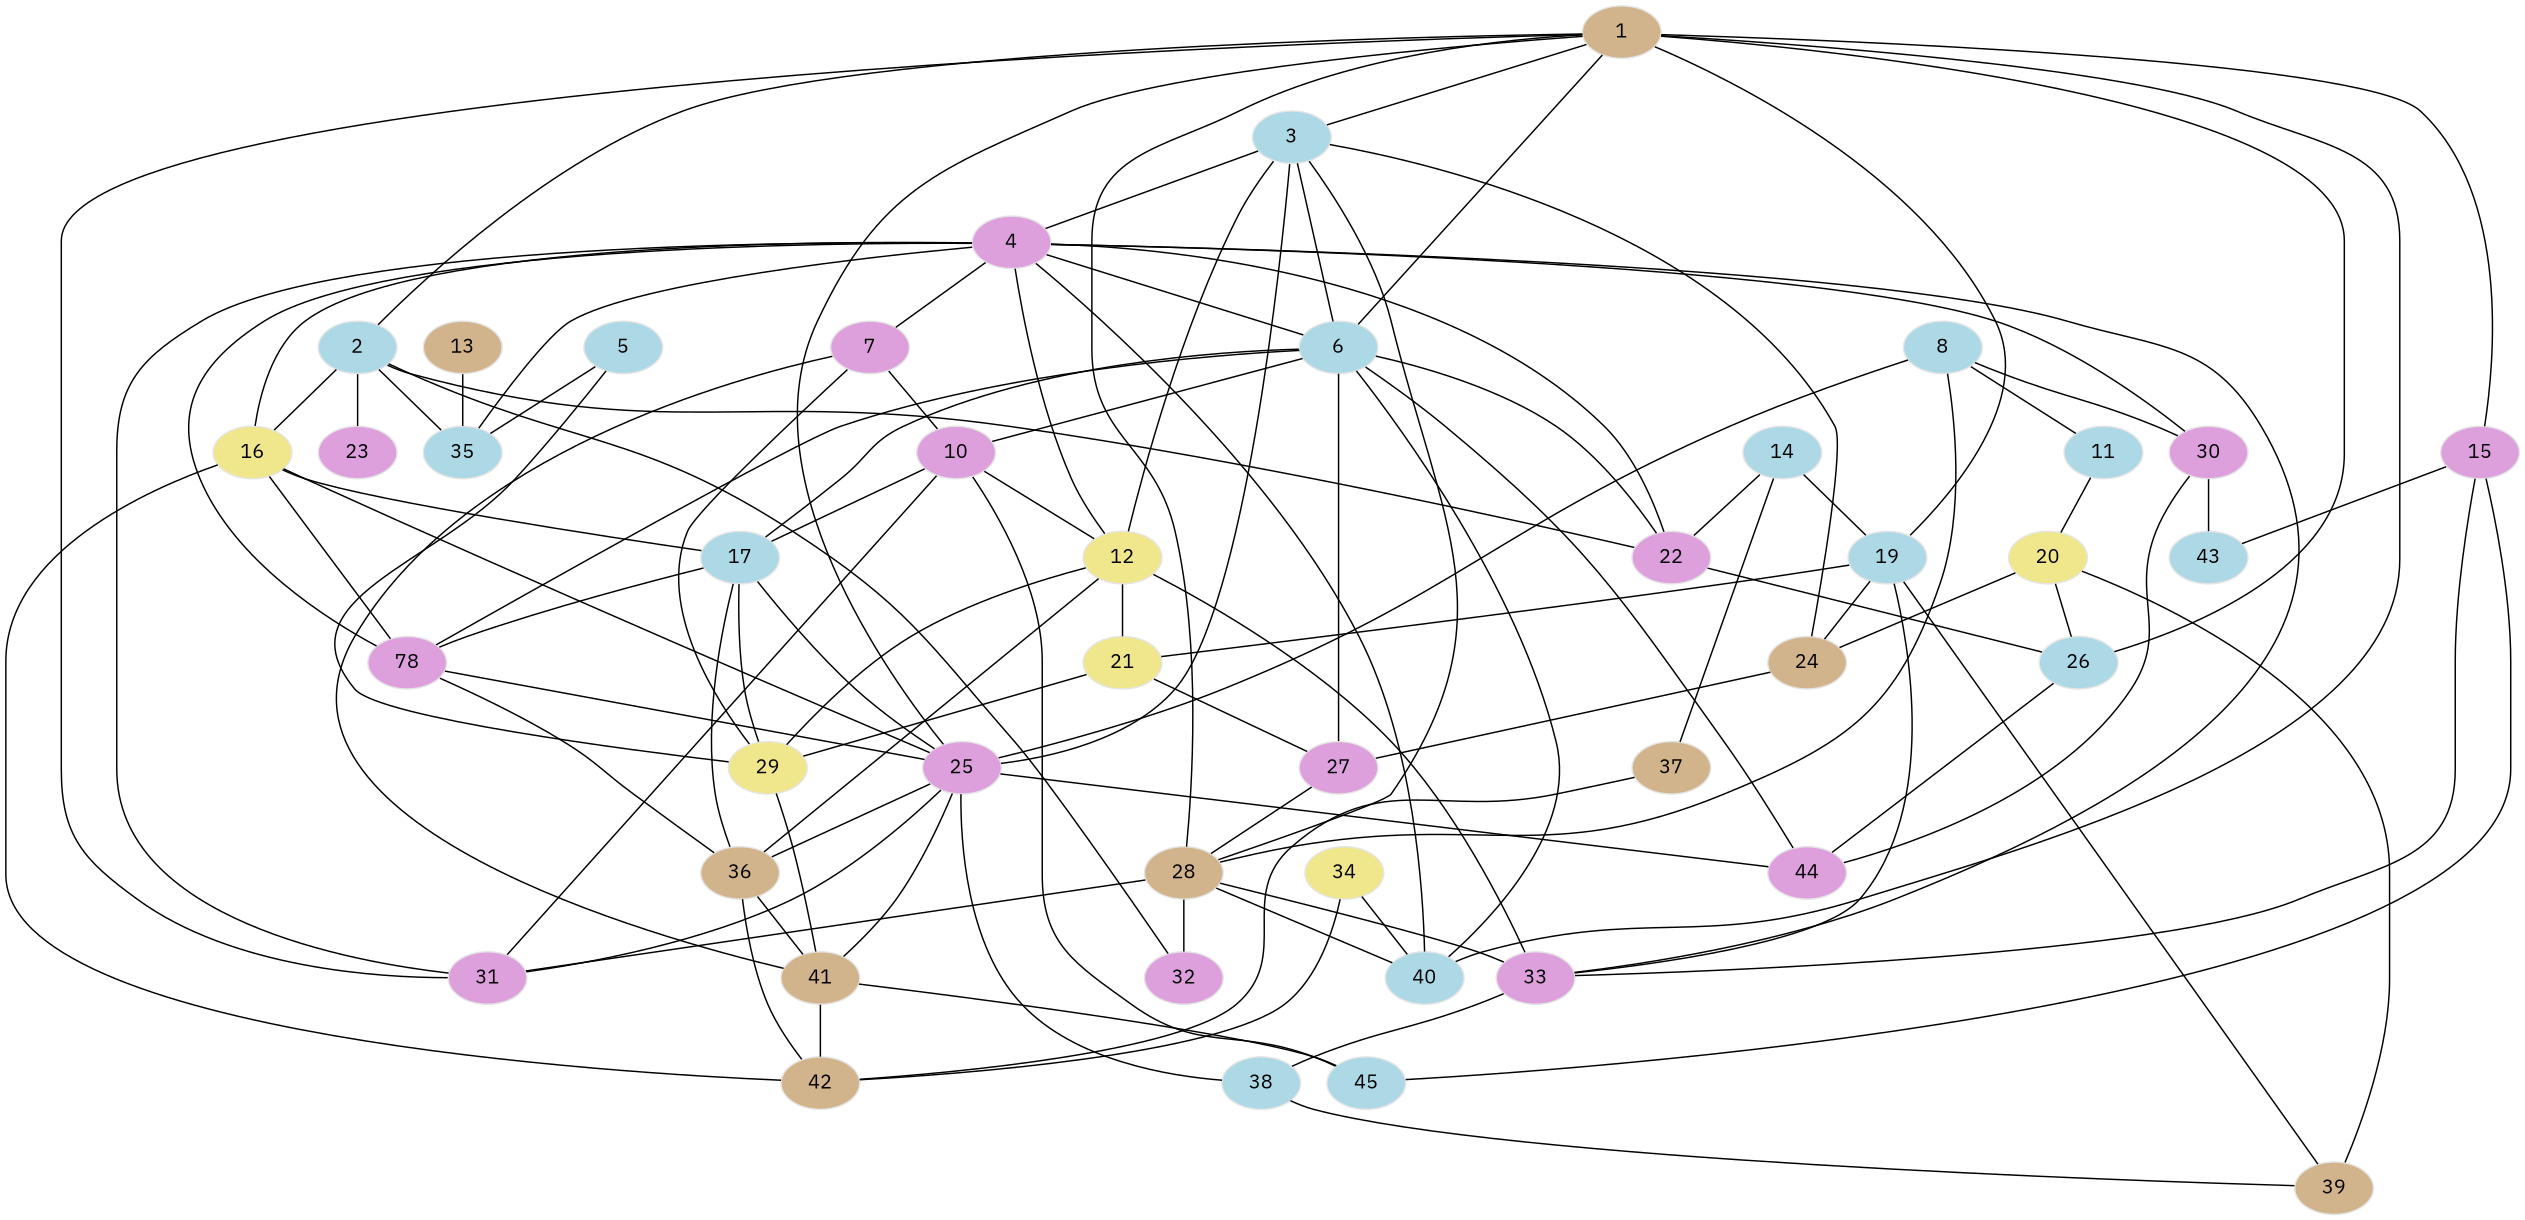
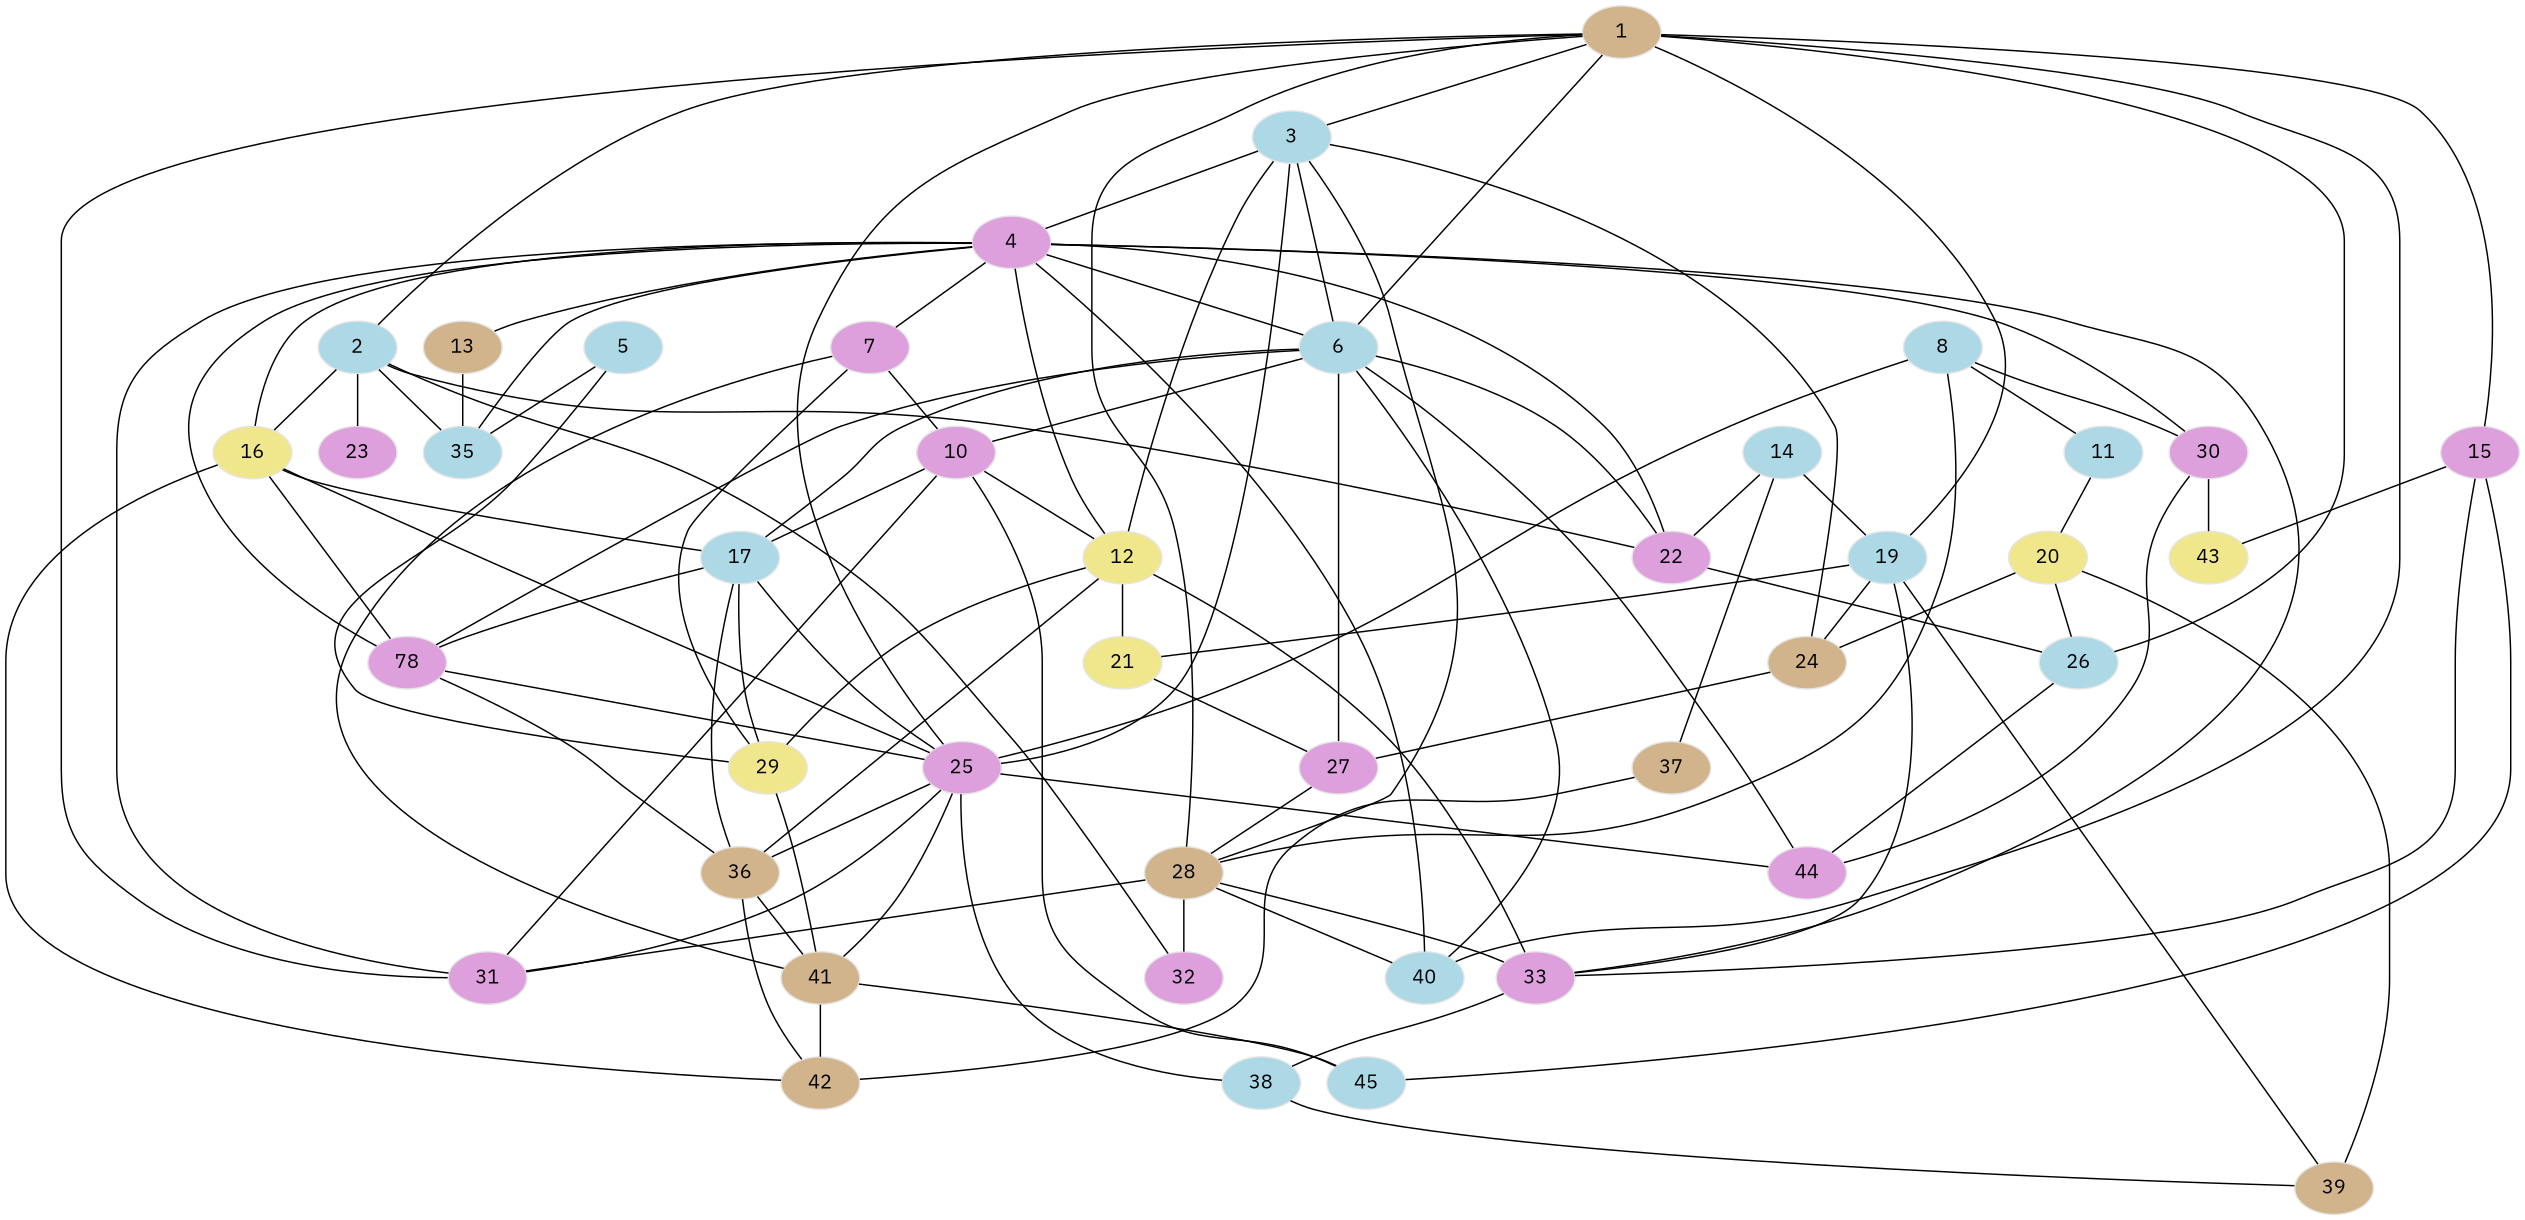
edge "4" -- "13": added
node "43": fillcolor lightblue -> khaki
edge "21" -- "29": removed
node "34": removed
